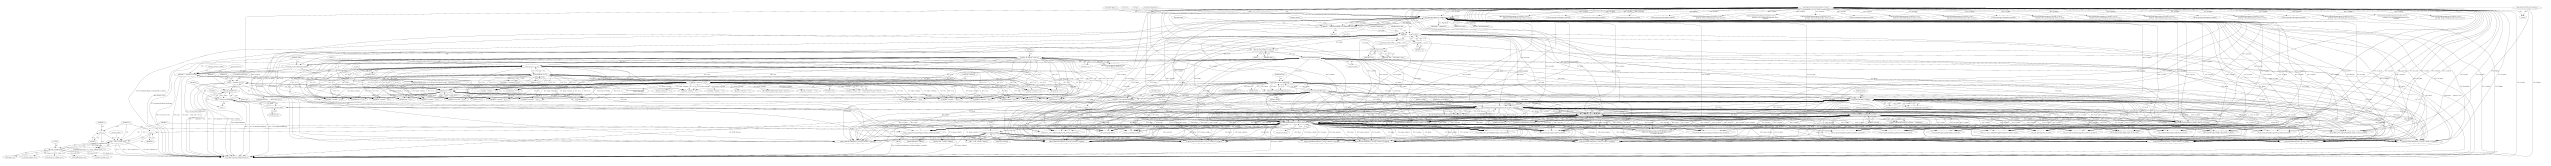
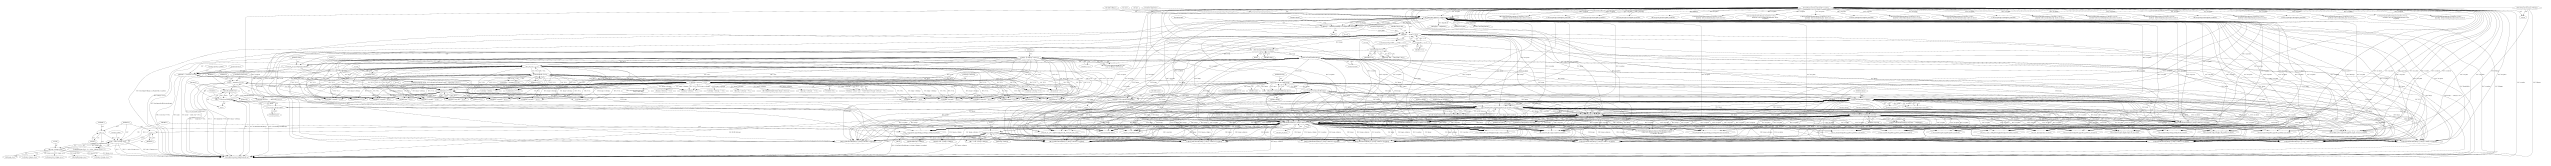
edge "(Call,LBR04PixelRGBA(r))" -> "(MethodReturn,static MagickBooleanType)": now "(Call,LBR04PixelRGBA(r))" -> "(ControlStructure,if (r == (Quantum *) NULL))"
